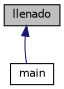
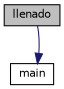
edge "main" -> "llenado": reversed
